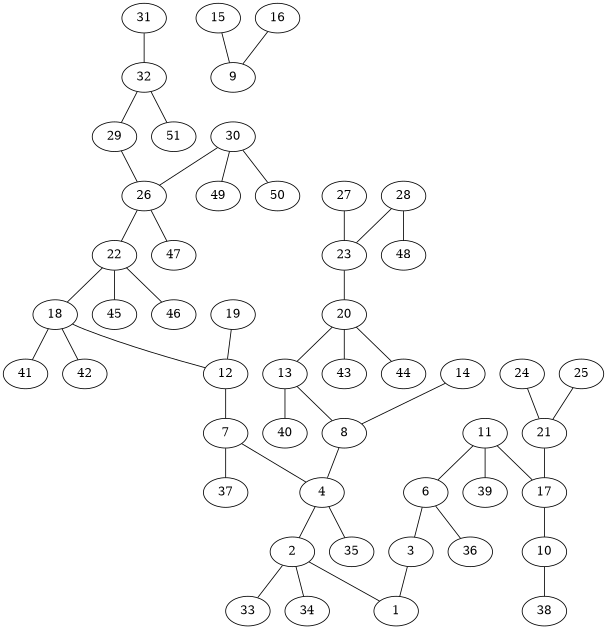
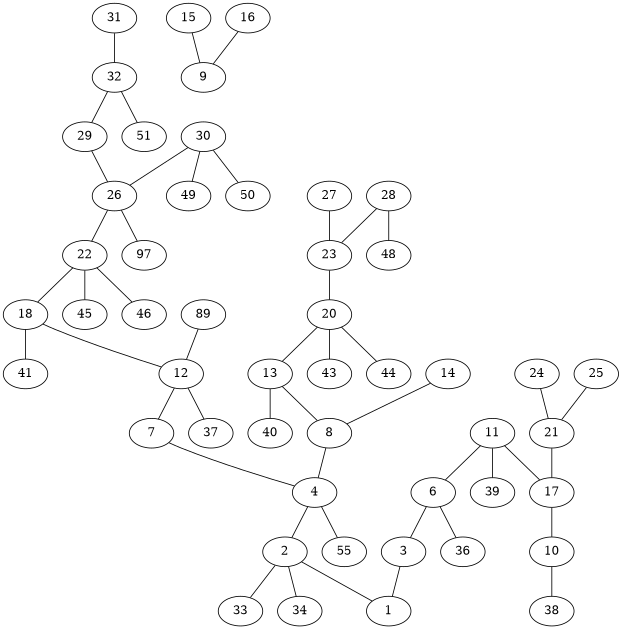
node "47": label "47" -> "97"
node "19": label "19" -> "89"
node "42": removed
edge "7" -- "37": now "12" -- "37"
node "35": label "35" -> "55"
